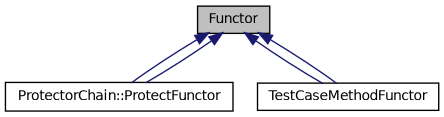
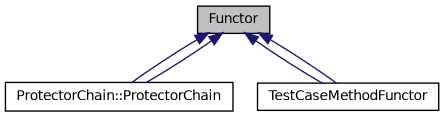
node "ProtectorChain::ProtectFunctor": label "ProtectorChain::ProtectFunctor" -> "ProtectorChain::ProtectorChain"
